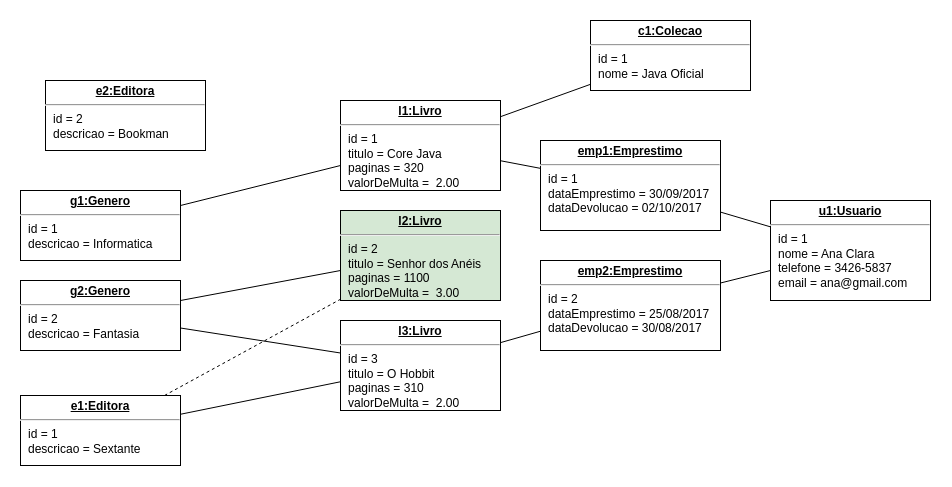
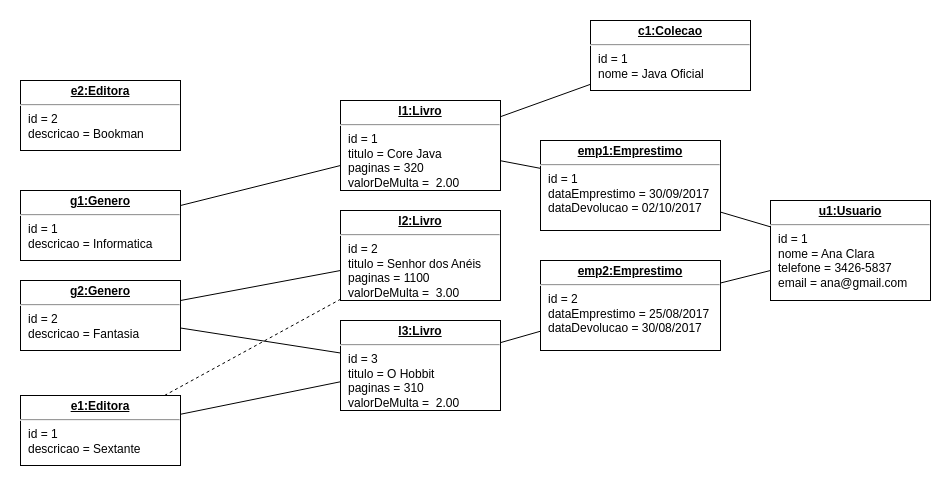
node "e2:Editora id = 2 descricao = Bookman": moved (126, 116) -> (101, 116)
node "l2:Livro id = 2 titulo = Senhor dos Anéis paginas = 1100 valorDeMulta = 3.00": fillcolor #d5e8d4 -> #ffffff
